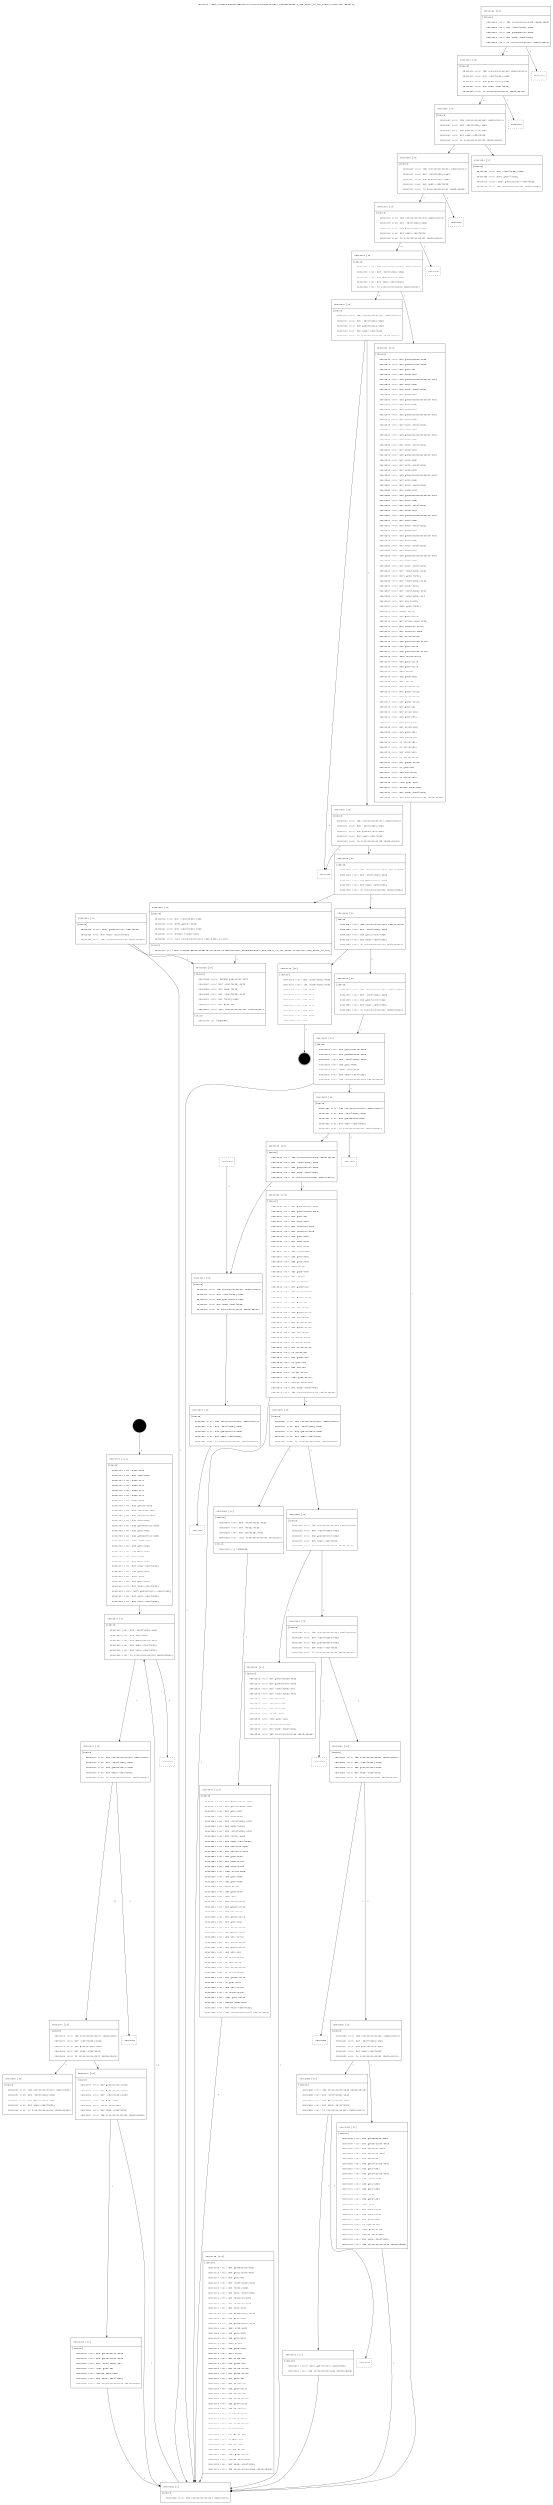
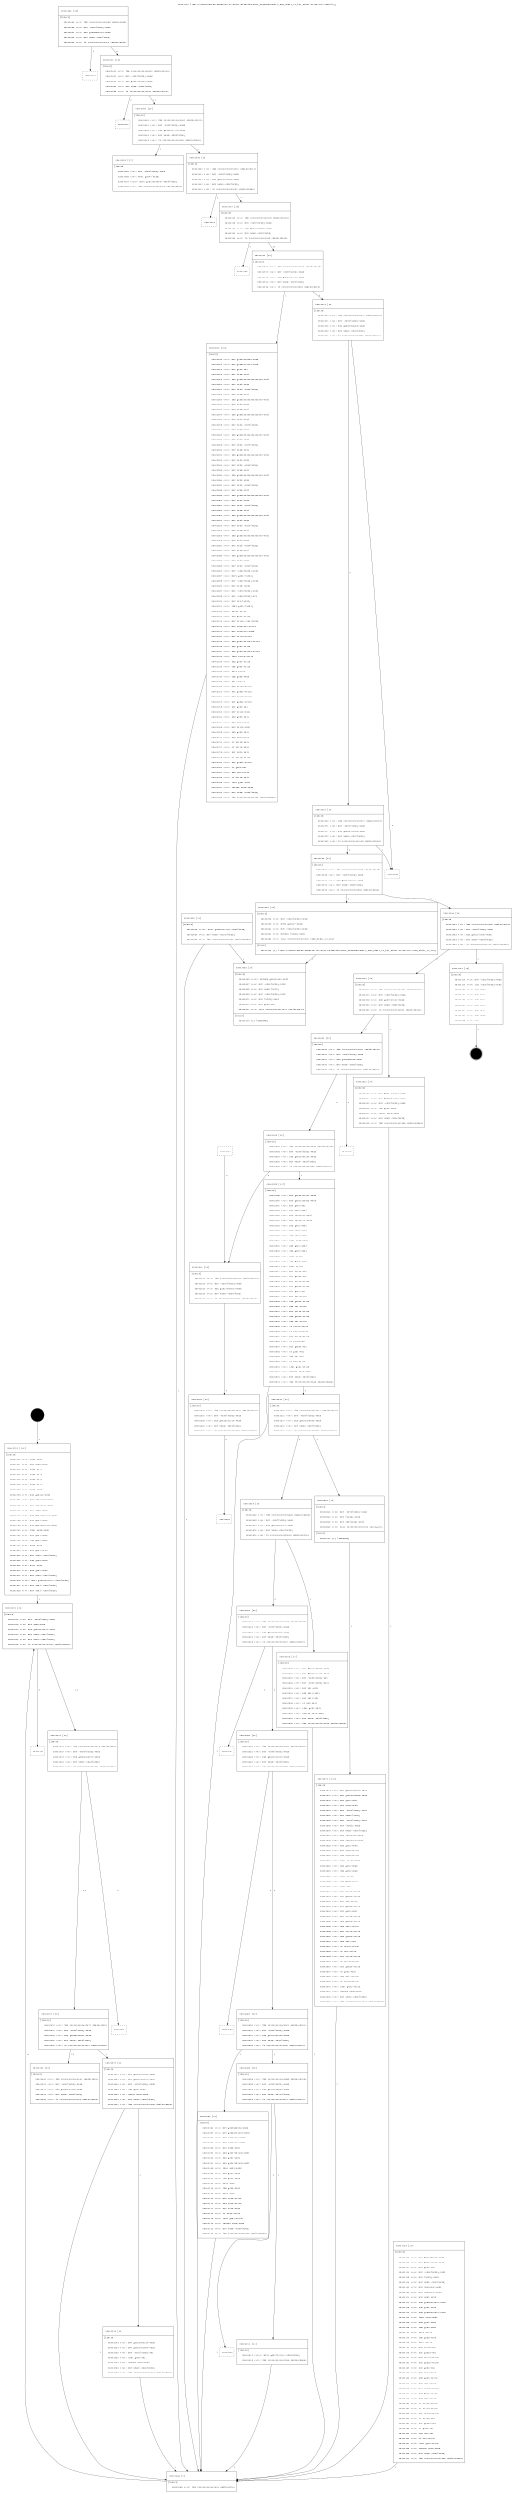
edge "0x402e22 [30]" -> "0x4029dc [28]": now "0x4029c0 [28]" -> "0x4029dc [28]"
